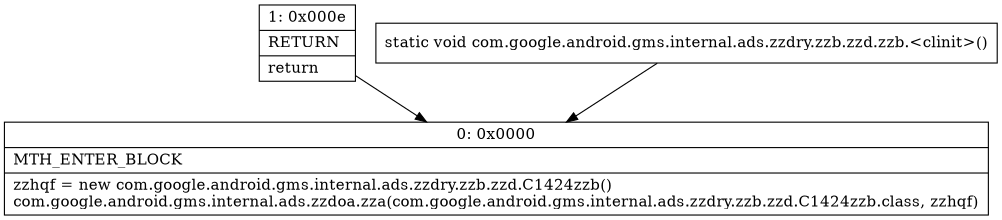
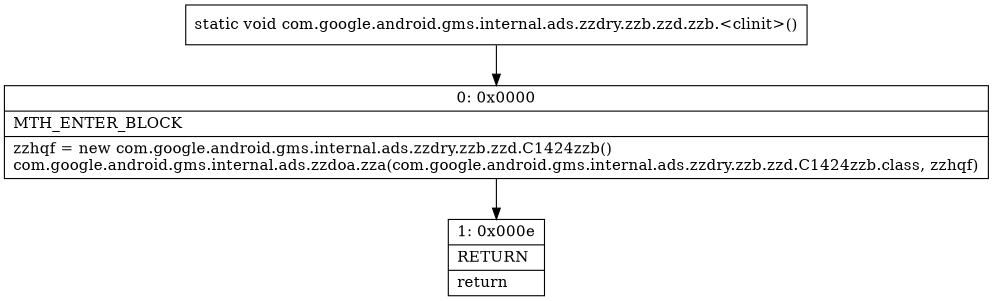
edge "1: 0x000e" -> "0: 0x0000": reversed
